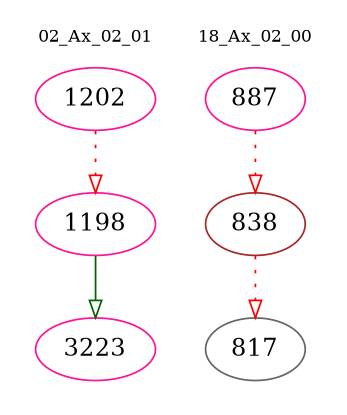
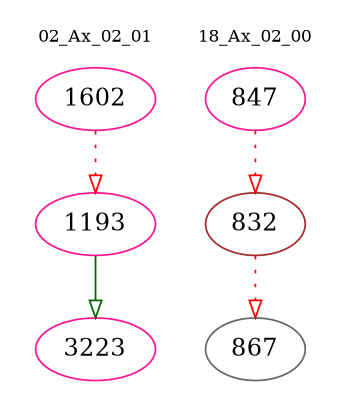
node "1202": label "1202" -> "1602"
node "887": label "887" -> "847"
node "1198": label "1198" -> "1193"
node "838": label "838" -> "832"
node "817": label "817" -> "867"
